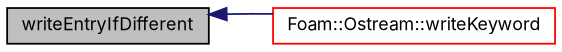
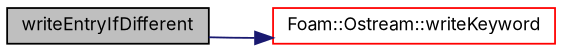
edge "Foam::Ostream::writeKeyword" -> "writeEntryIfDifferent": reversed
